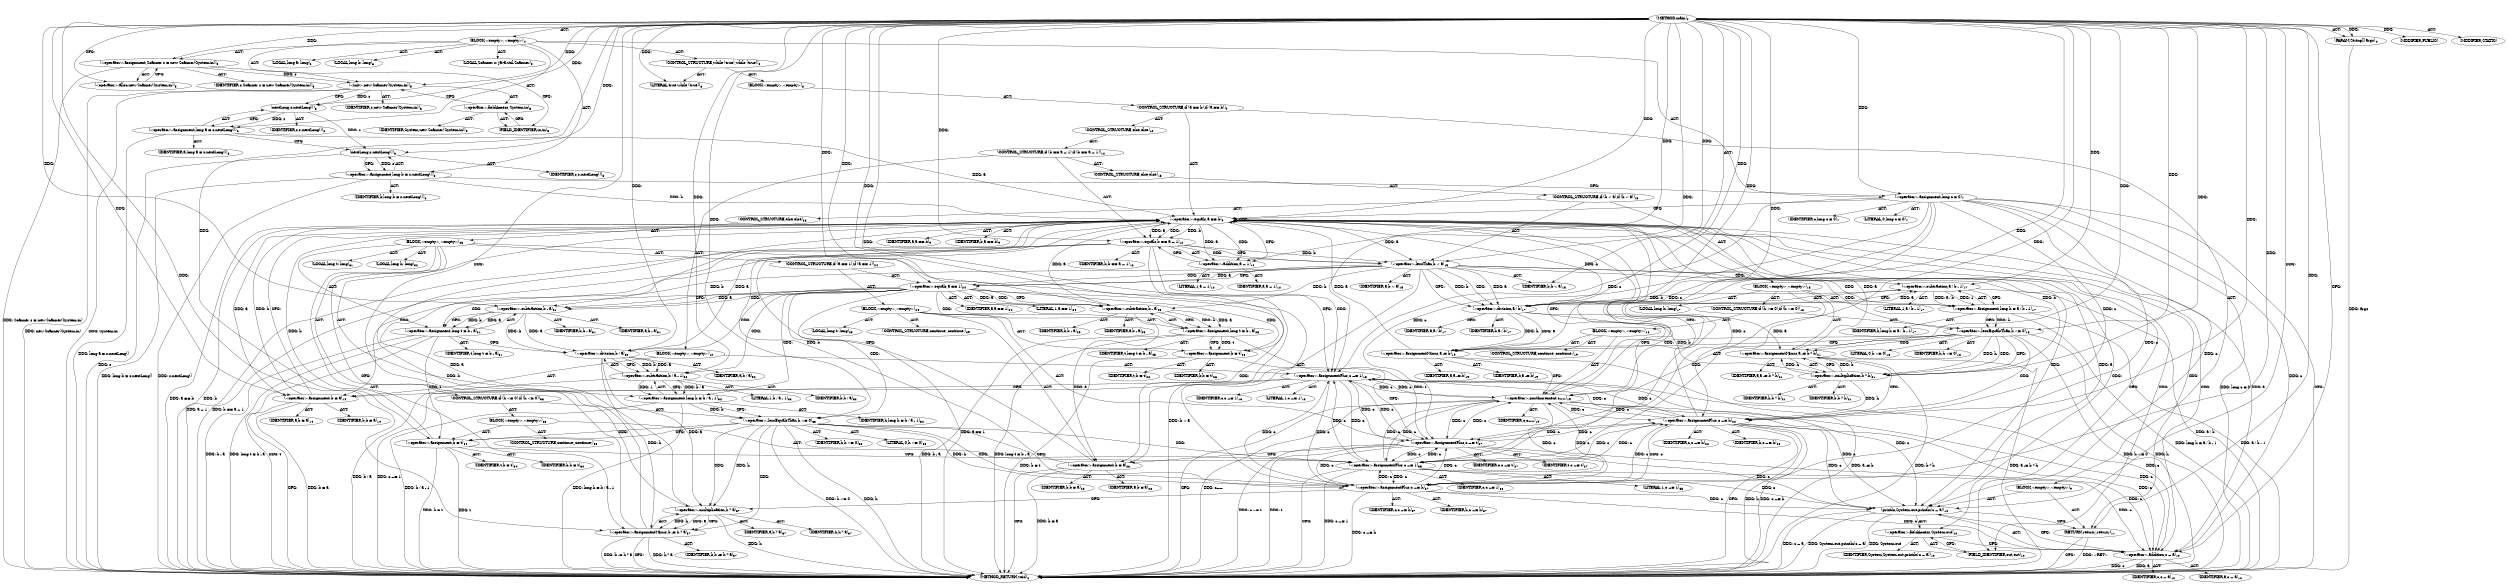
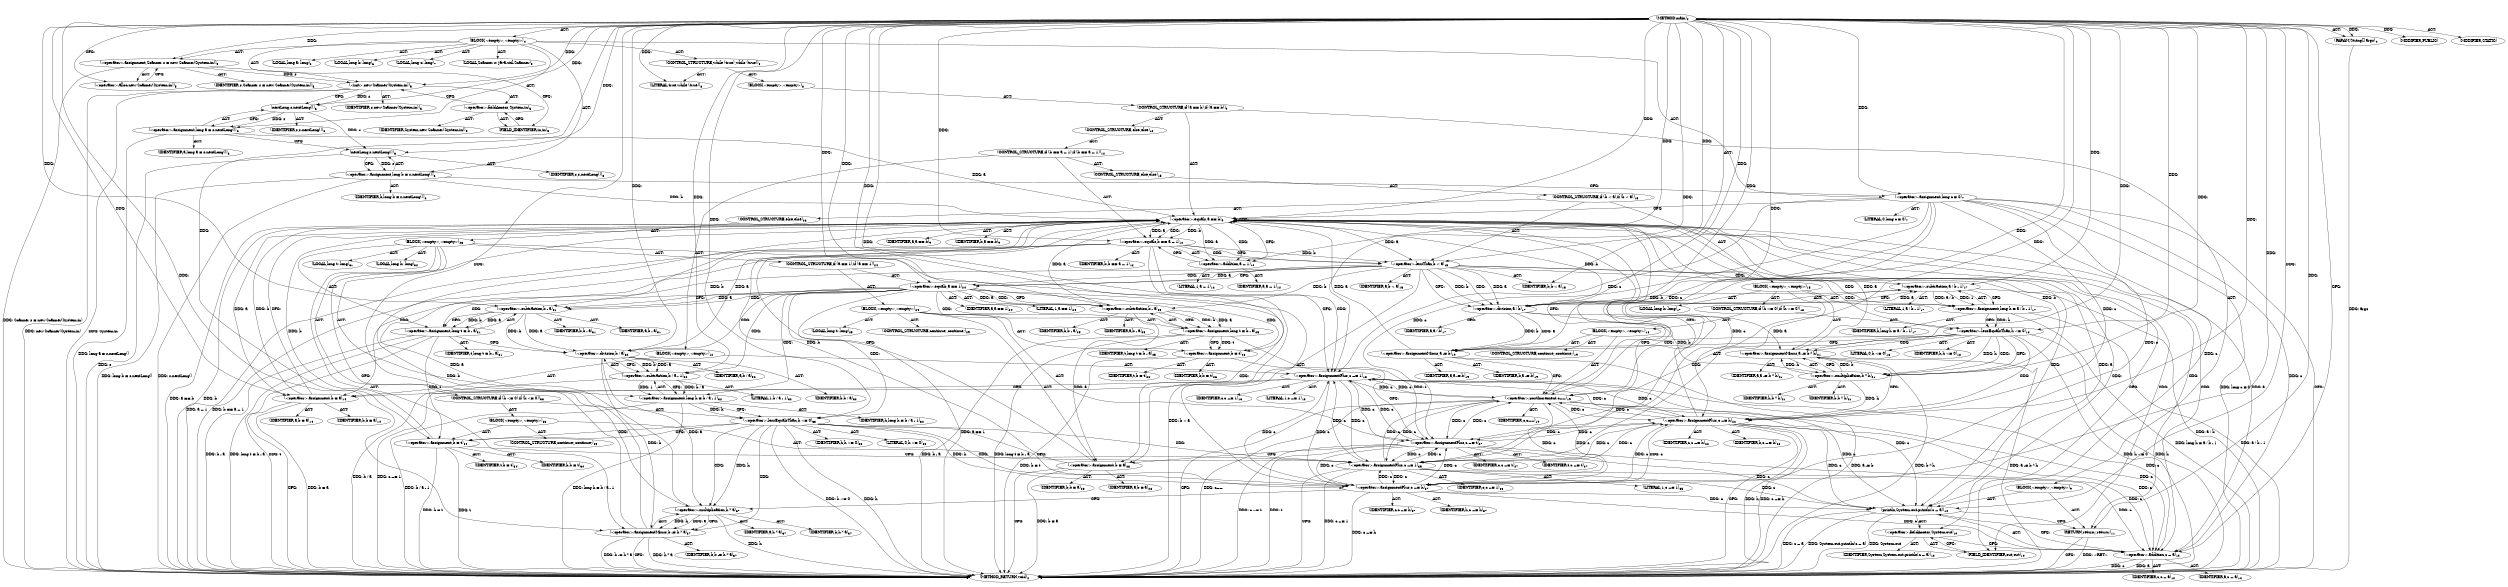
node "(LOCAL,long c: long)": added
node "(IDENTIFIER,c,long c = 0)": removed
node "(IDENTIFIER,b,a / b)": removed
edge "(<operator>.subtraction,b / a - 1)" -> "(IDENTIFIER,b,b / a)": now "(<operator>.division,b / a)" -> "(IDENTIFIER,b,b / a)"
